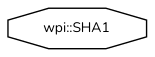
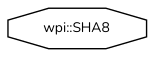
node "wpi::SHA1": label "wpi::SHA1" -> "wpi::SHA8"
